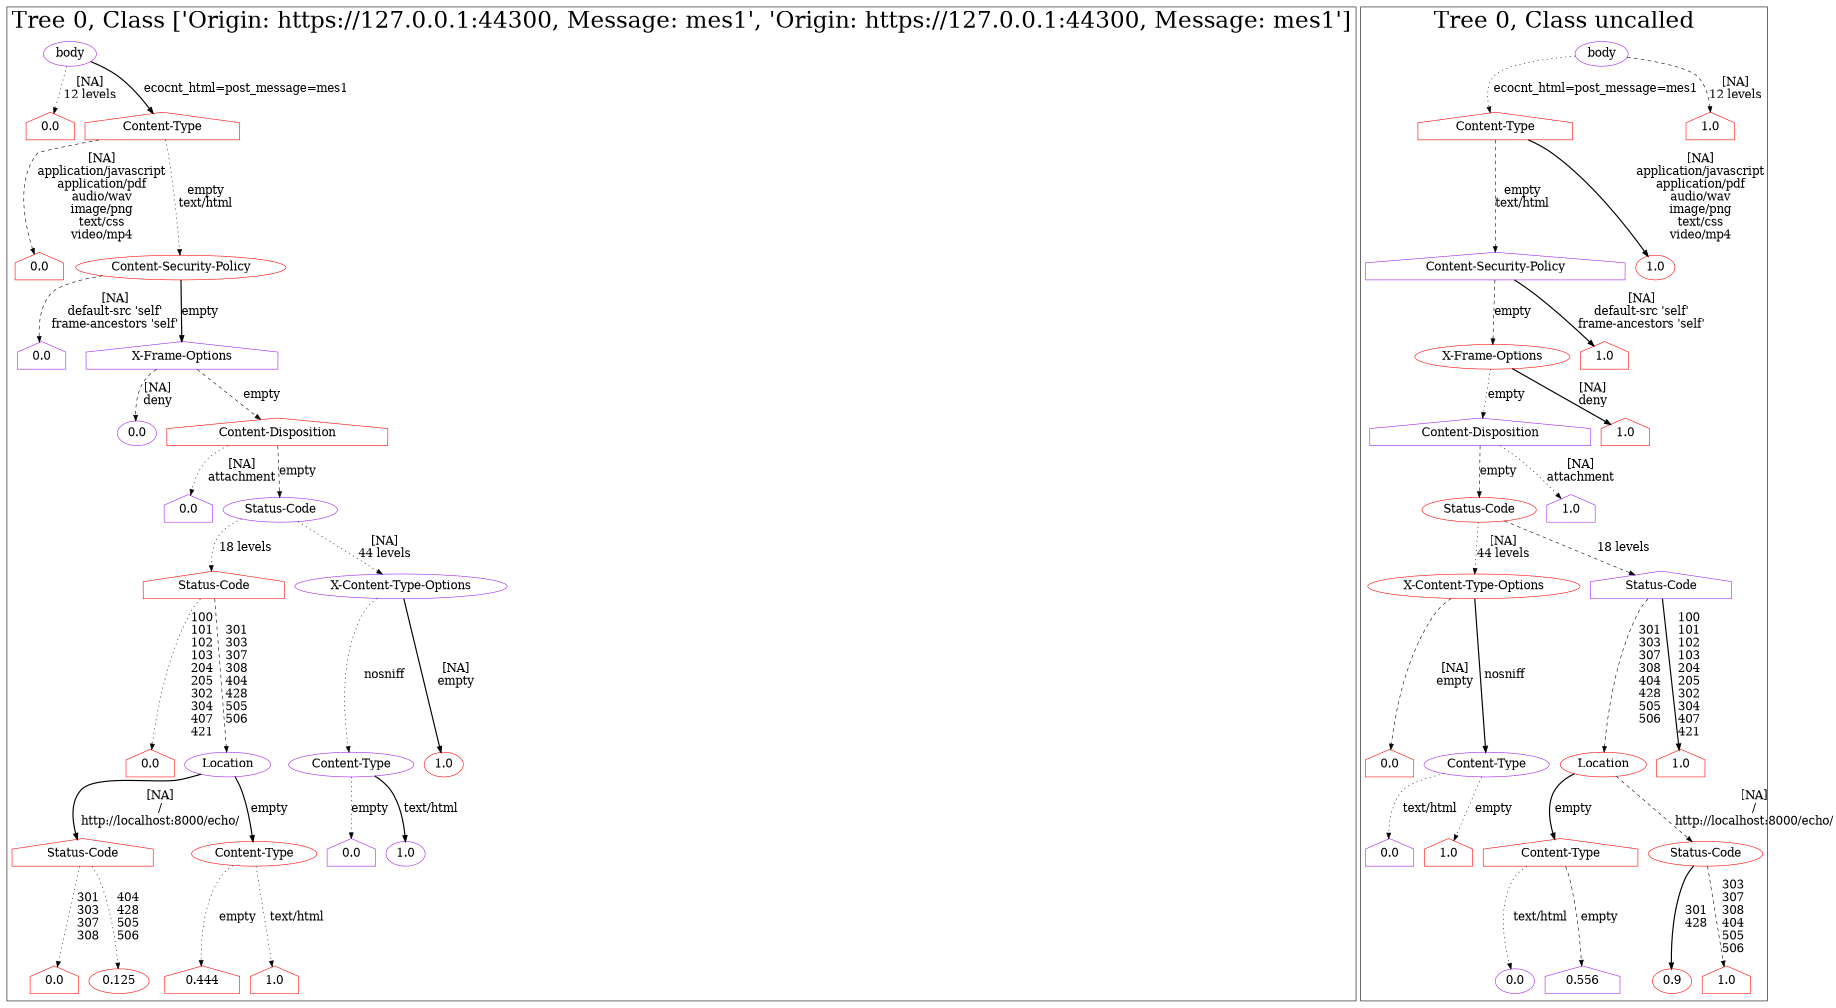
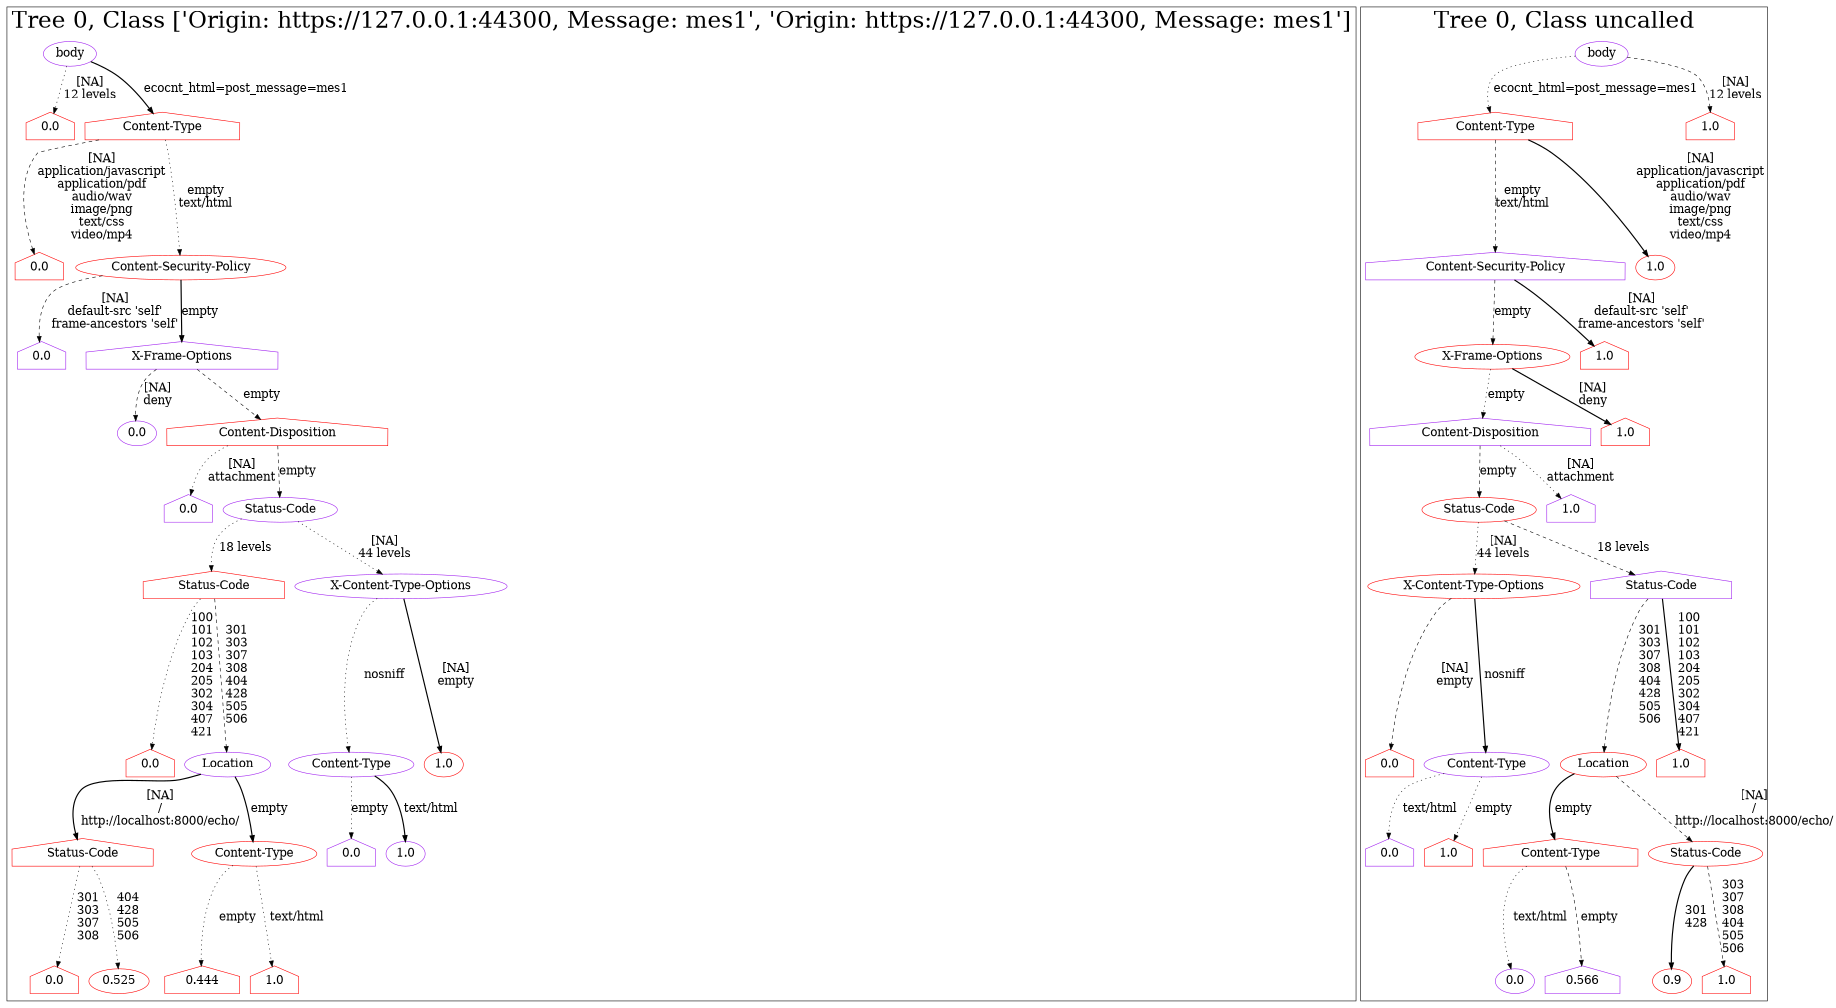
node "0.125": label "0.125" -> "0.525"
node "0.556": label "0.556" -> "0.566"
